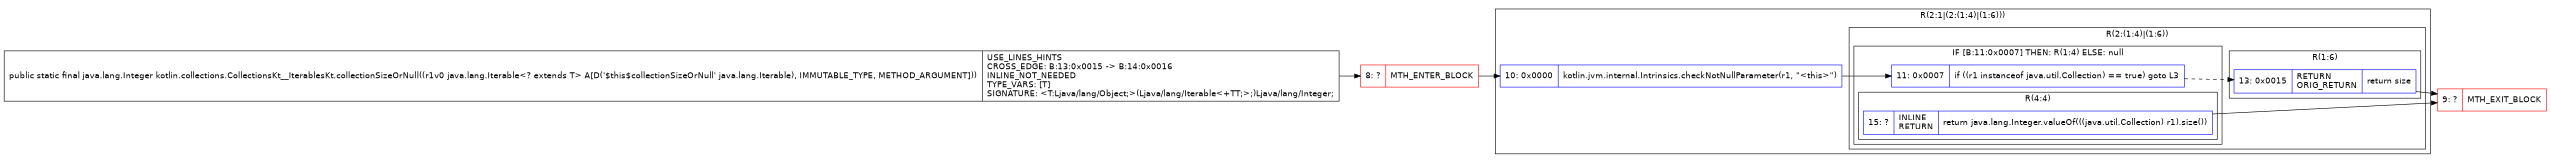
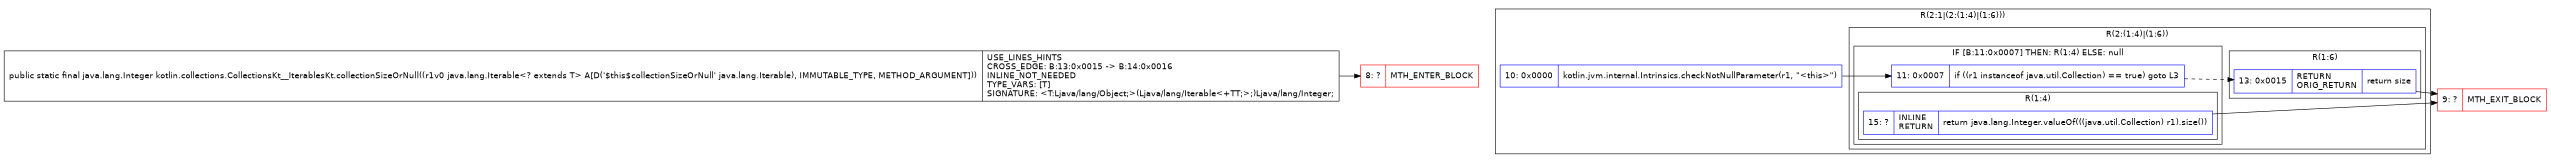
edge "8: ?" -> "10: 0x0000": removed
cluster "R(4:4)": label "R(4:4)" -> "R(1:4)"
